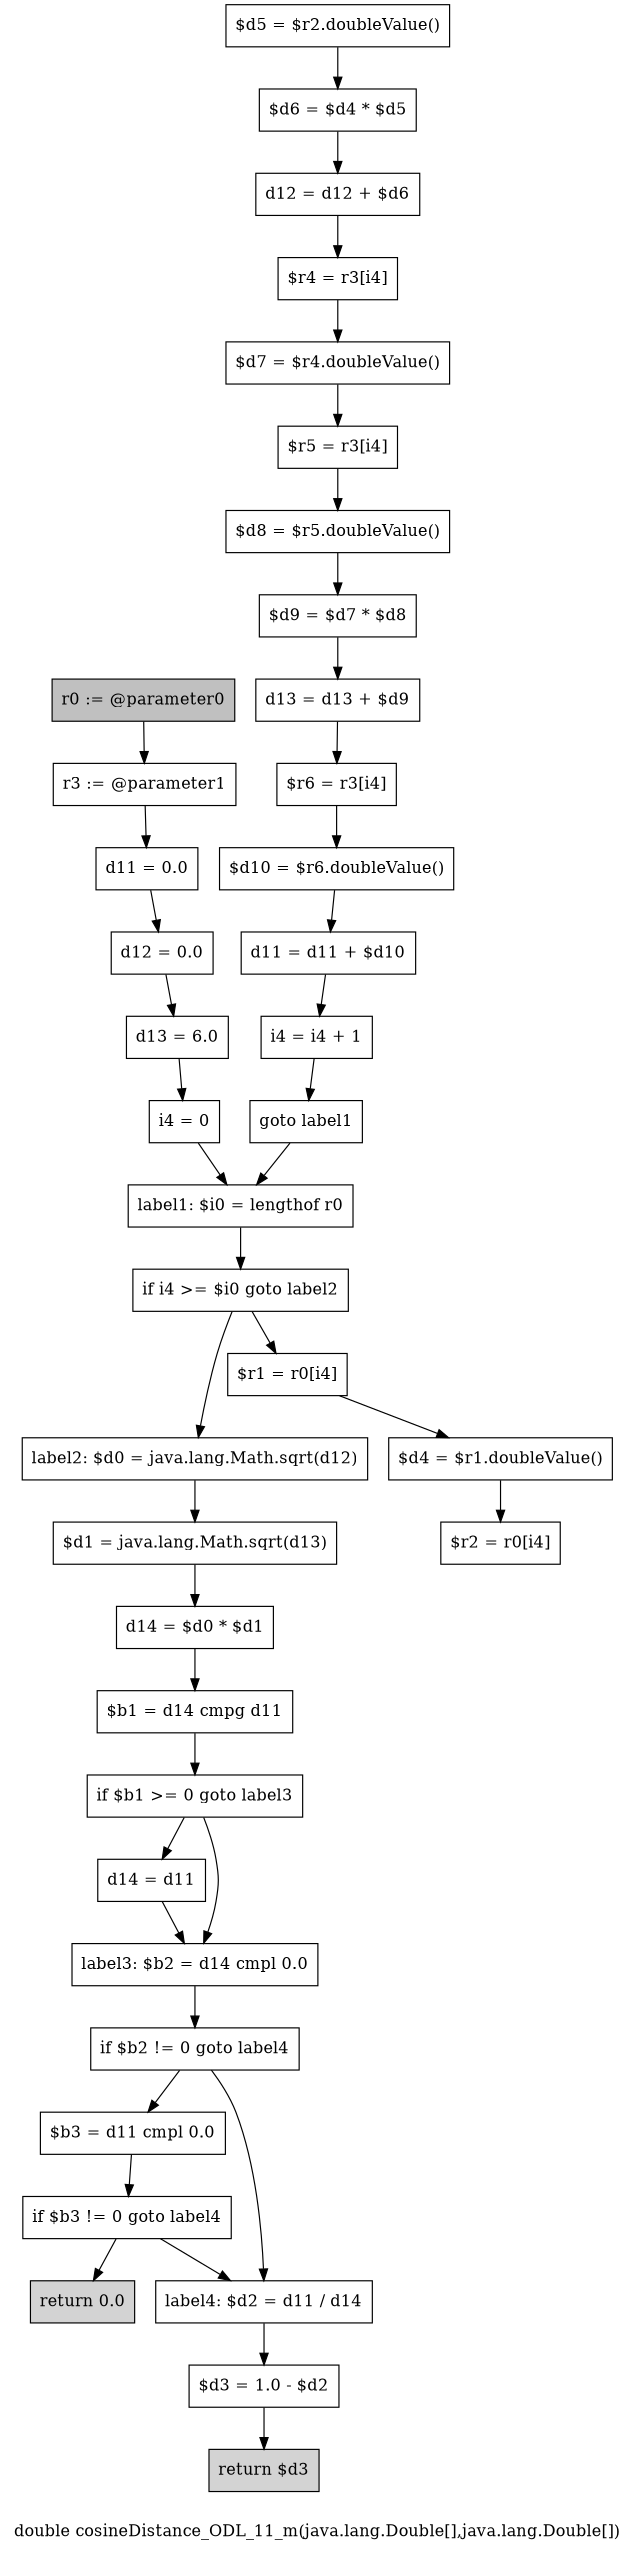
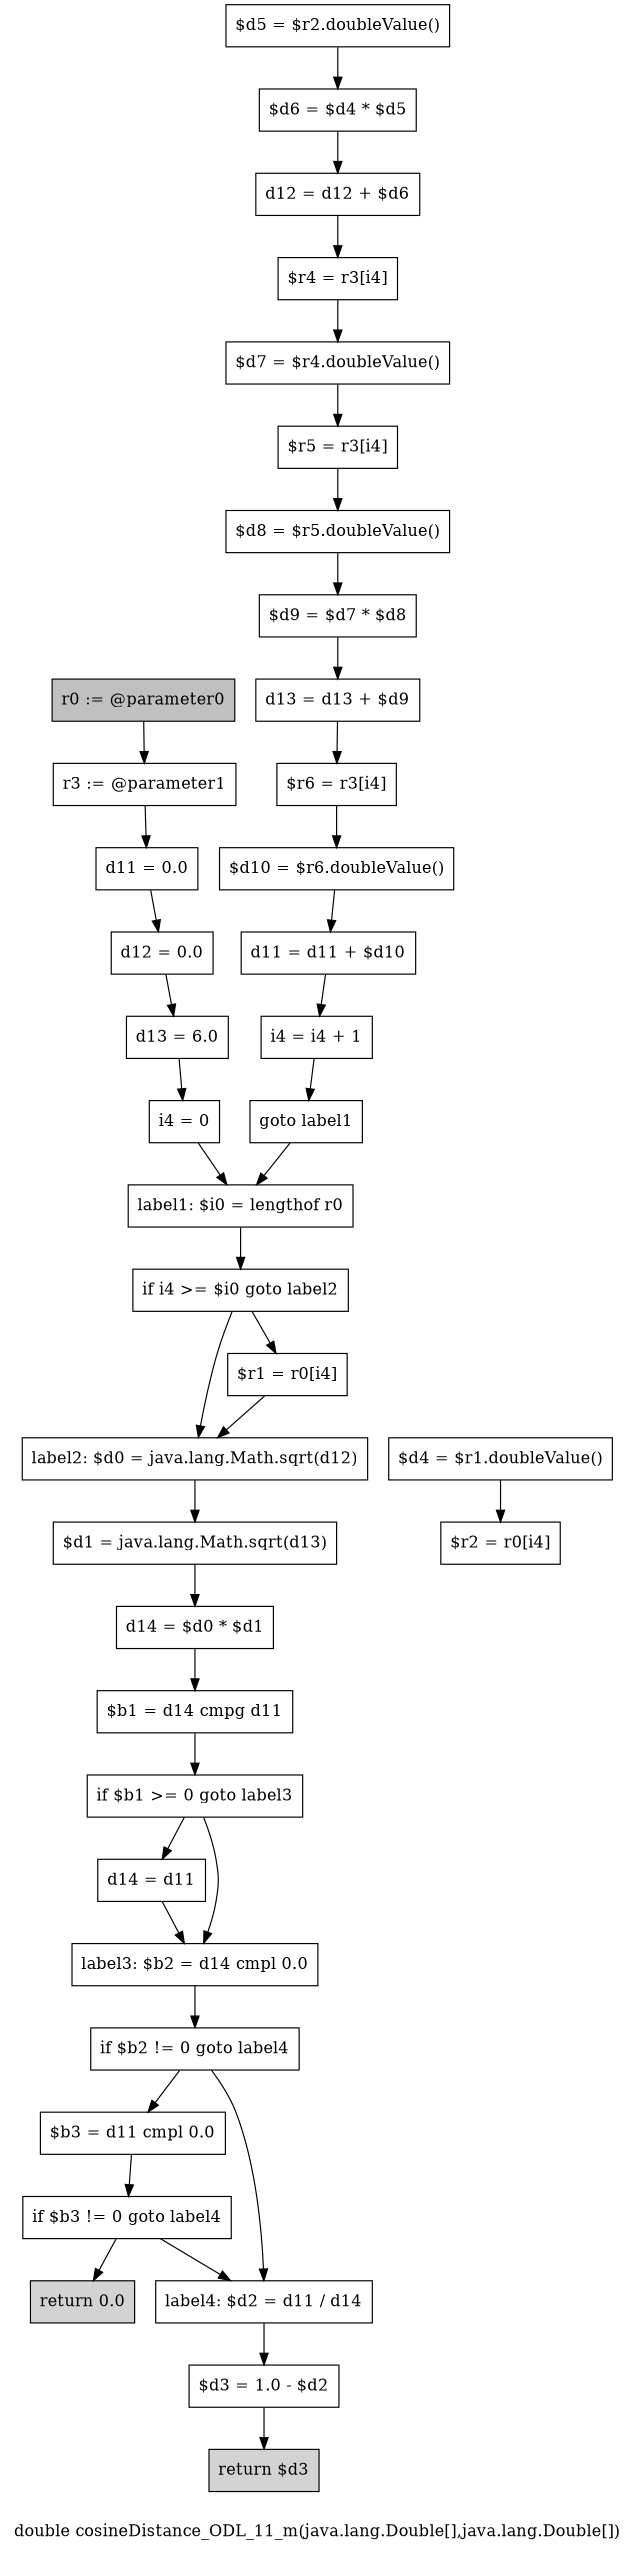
edge "$r1 = r0[i4]" -> "$d4 = $r1.doubleValue()": now "$r1 = r0[i4]" -> "label2: $d0 = java.lang.Math.sqrt(d12)"
